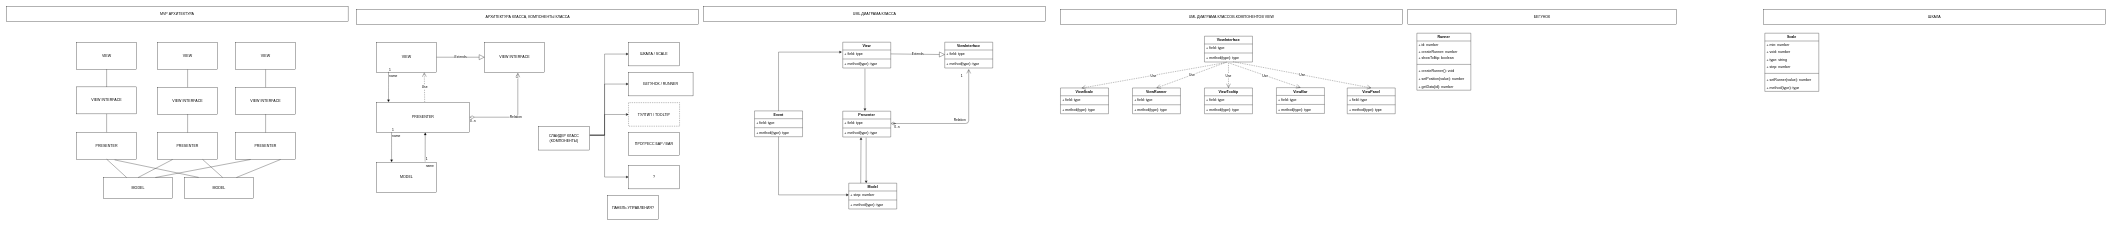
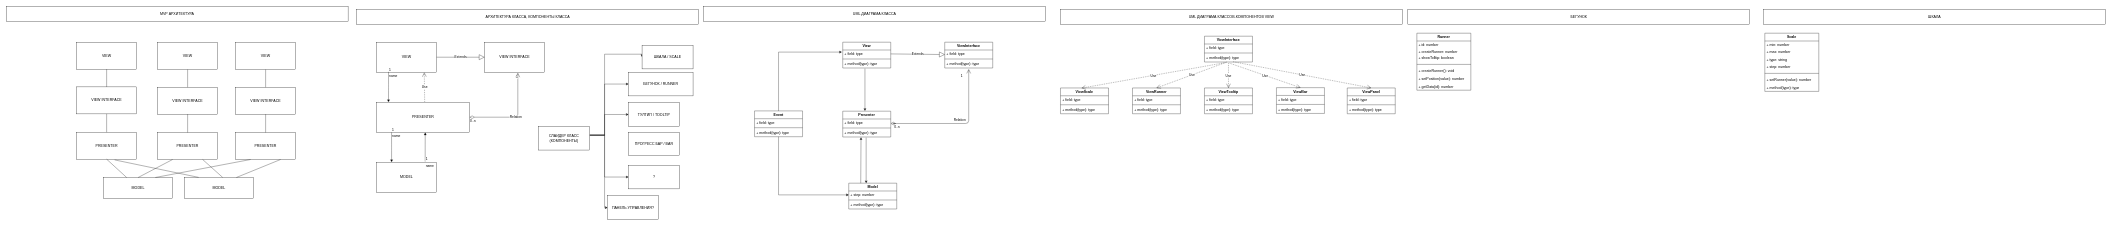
node "БЕГУНОК": size 269x15 -> 342x15
node "+ void: number": label "+ void: number" -> "+ max: number"
node "ШКАЛА / SCALE": moved (654, 54) -> (668, 57)
node "ТУЛТИП / TOOLTIP": style dashed -> solid
edge "СЛАЙДЕР КЛАСС (КОМПОНЕНТЫ)" -> "ПАНЕЛЬ УПРАВЛЕНИЯ?": added
